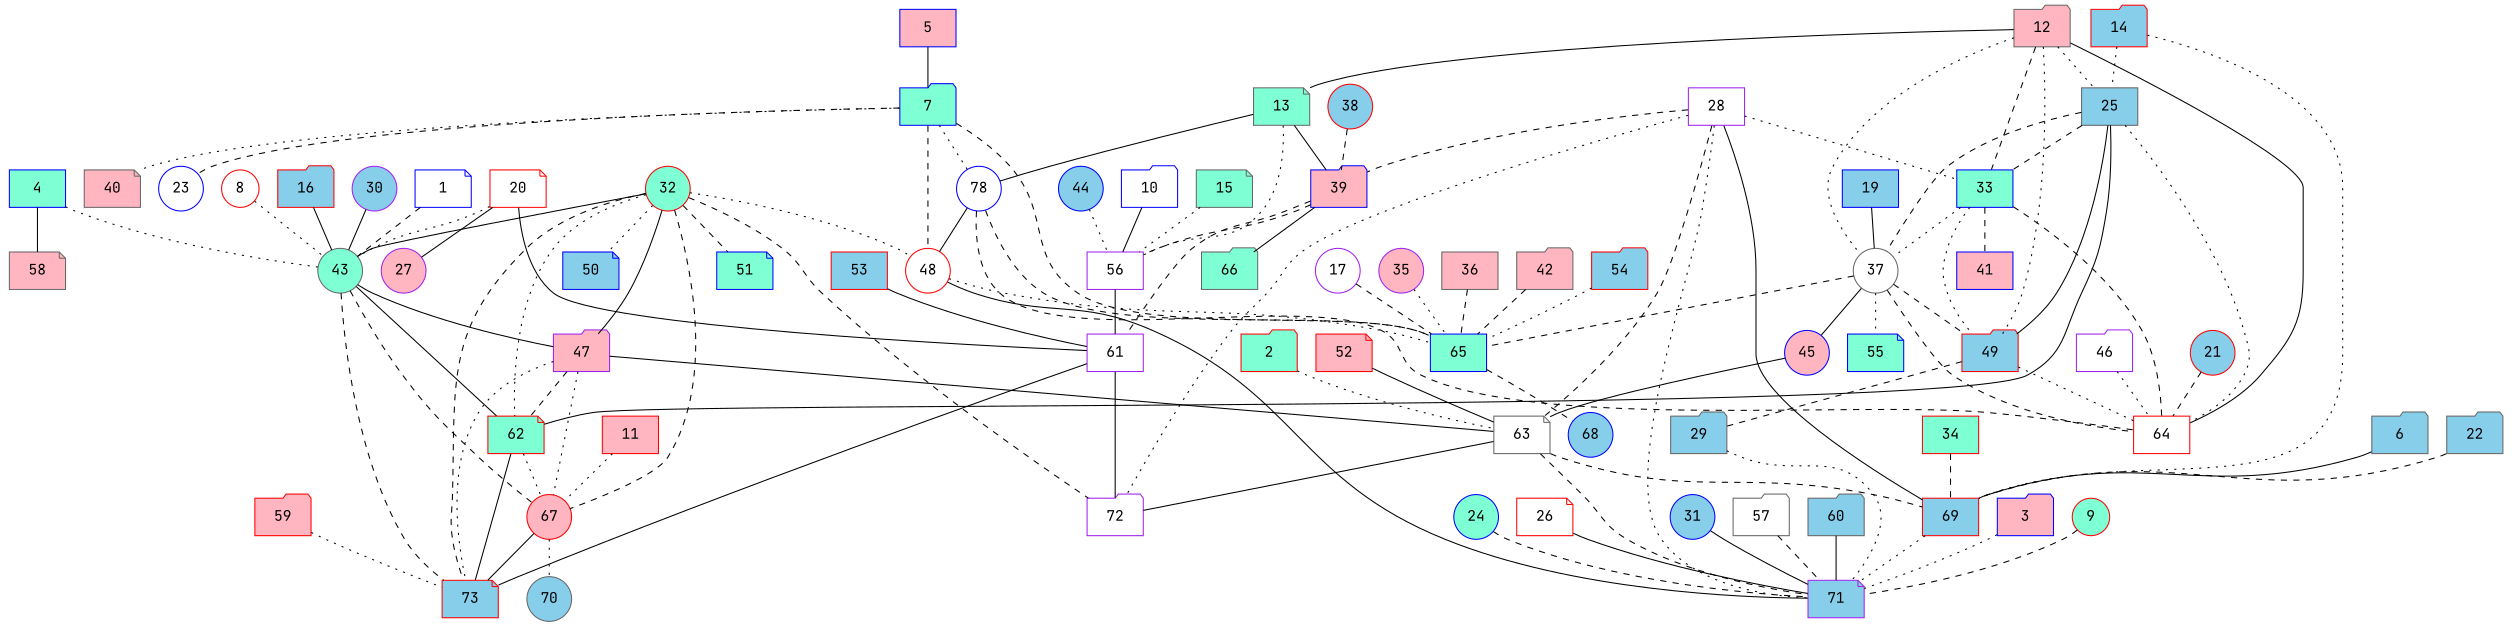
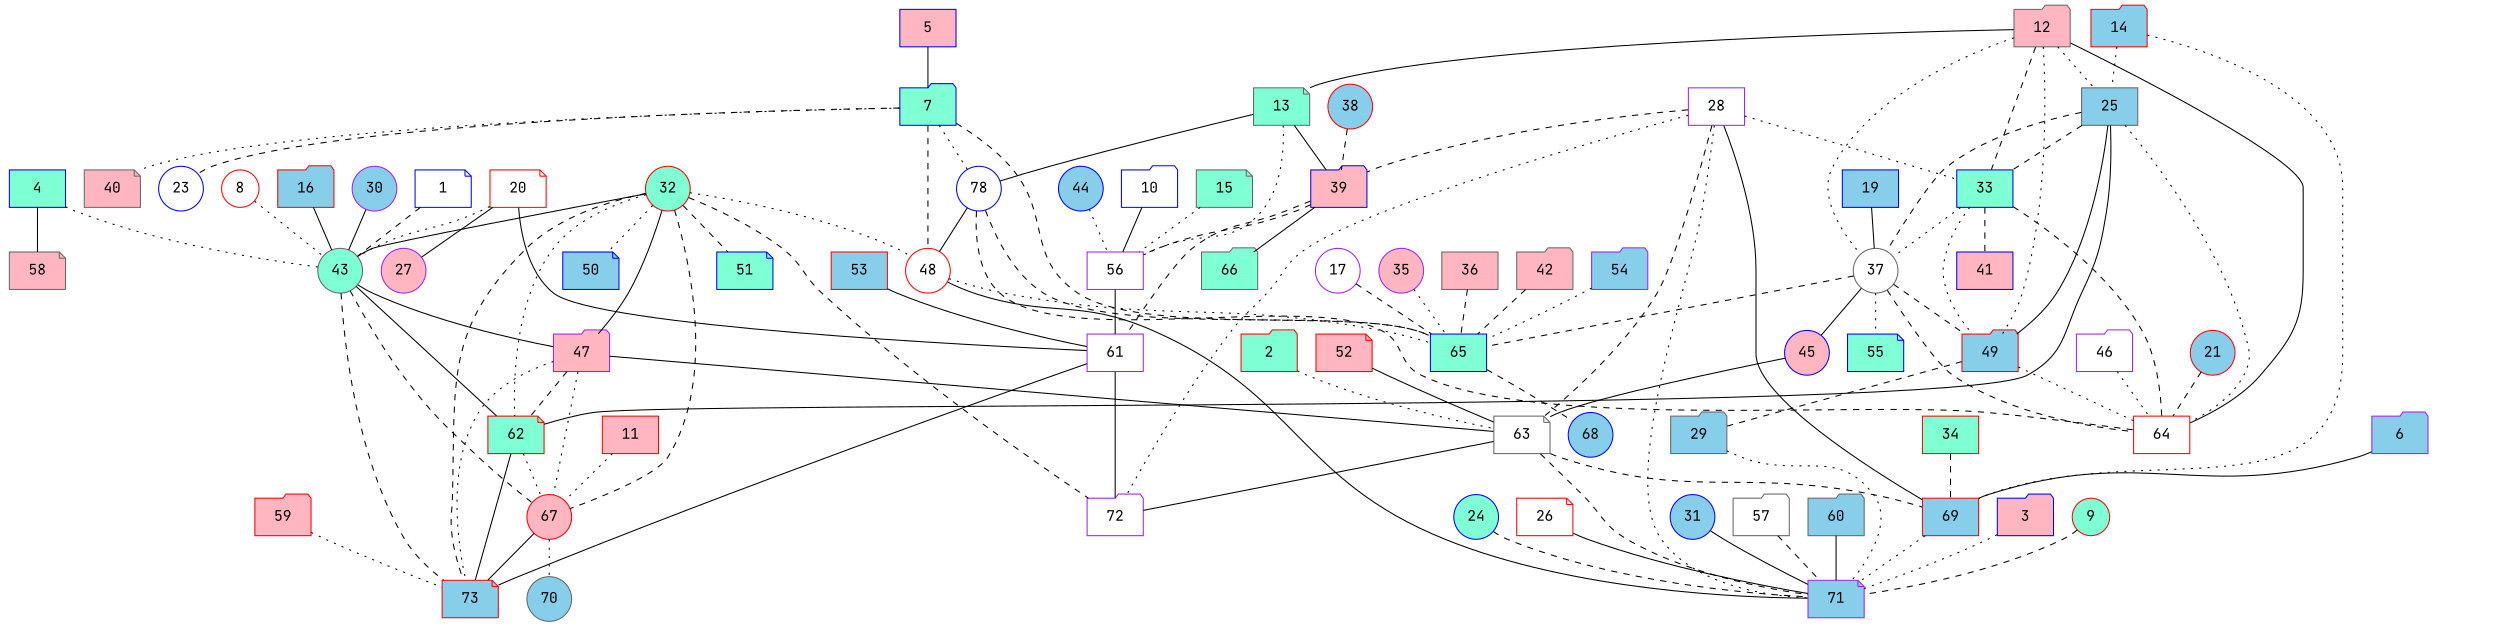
node "54": color red -> purple
node "6": color gray40 -> purple
node "22": removed
